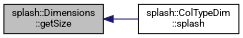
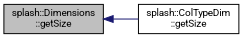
node "splash::ColTypeDim ::splash": label "splash::ColTypeDim ::splash" -> "splash::ColTypeDim ::getSize"
